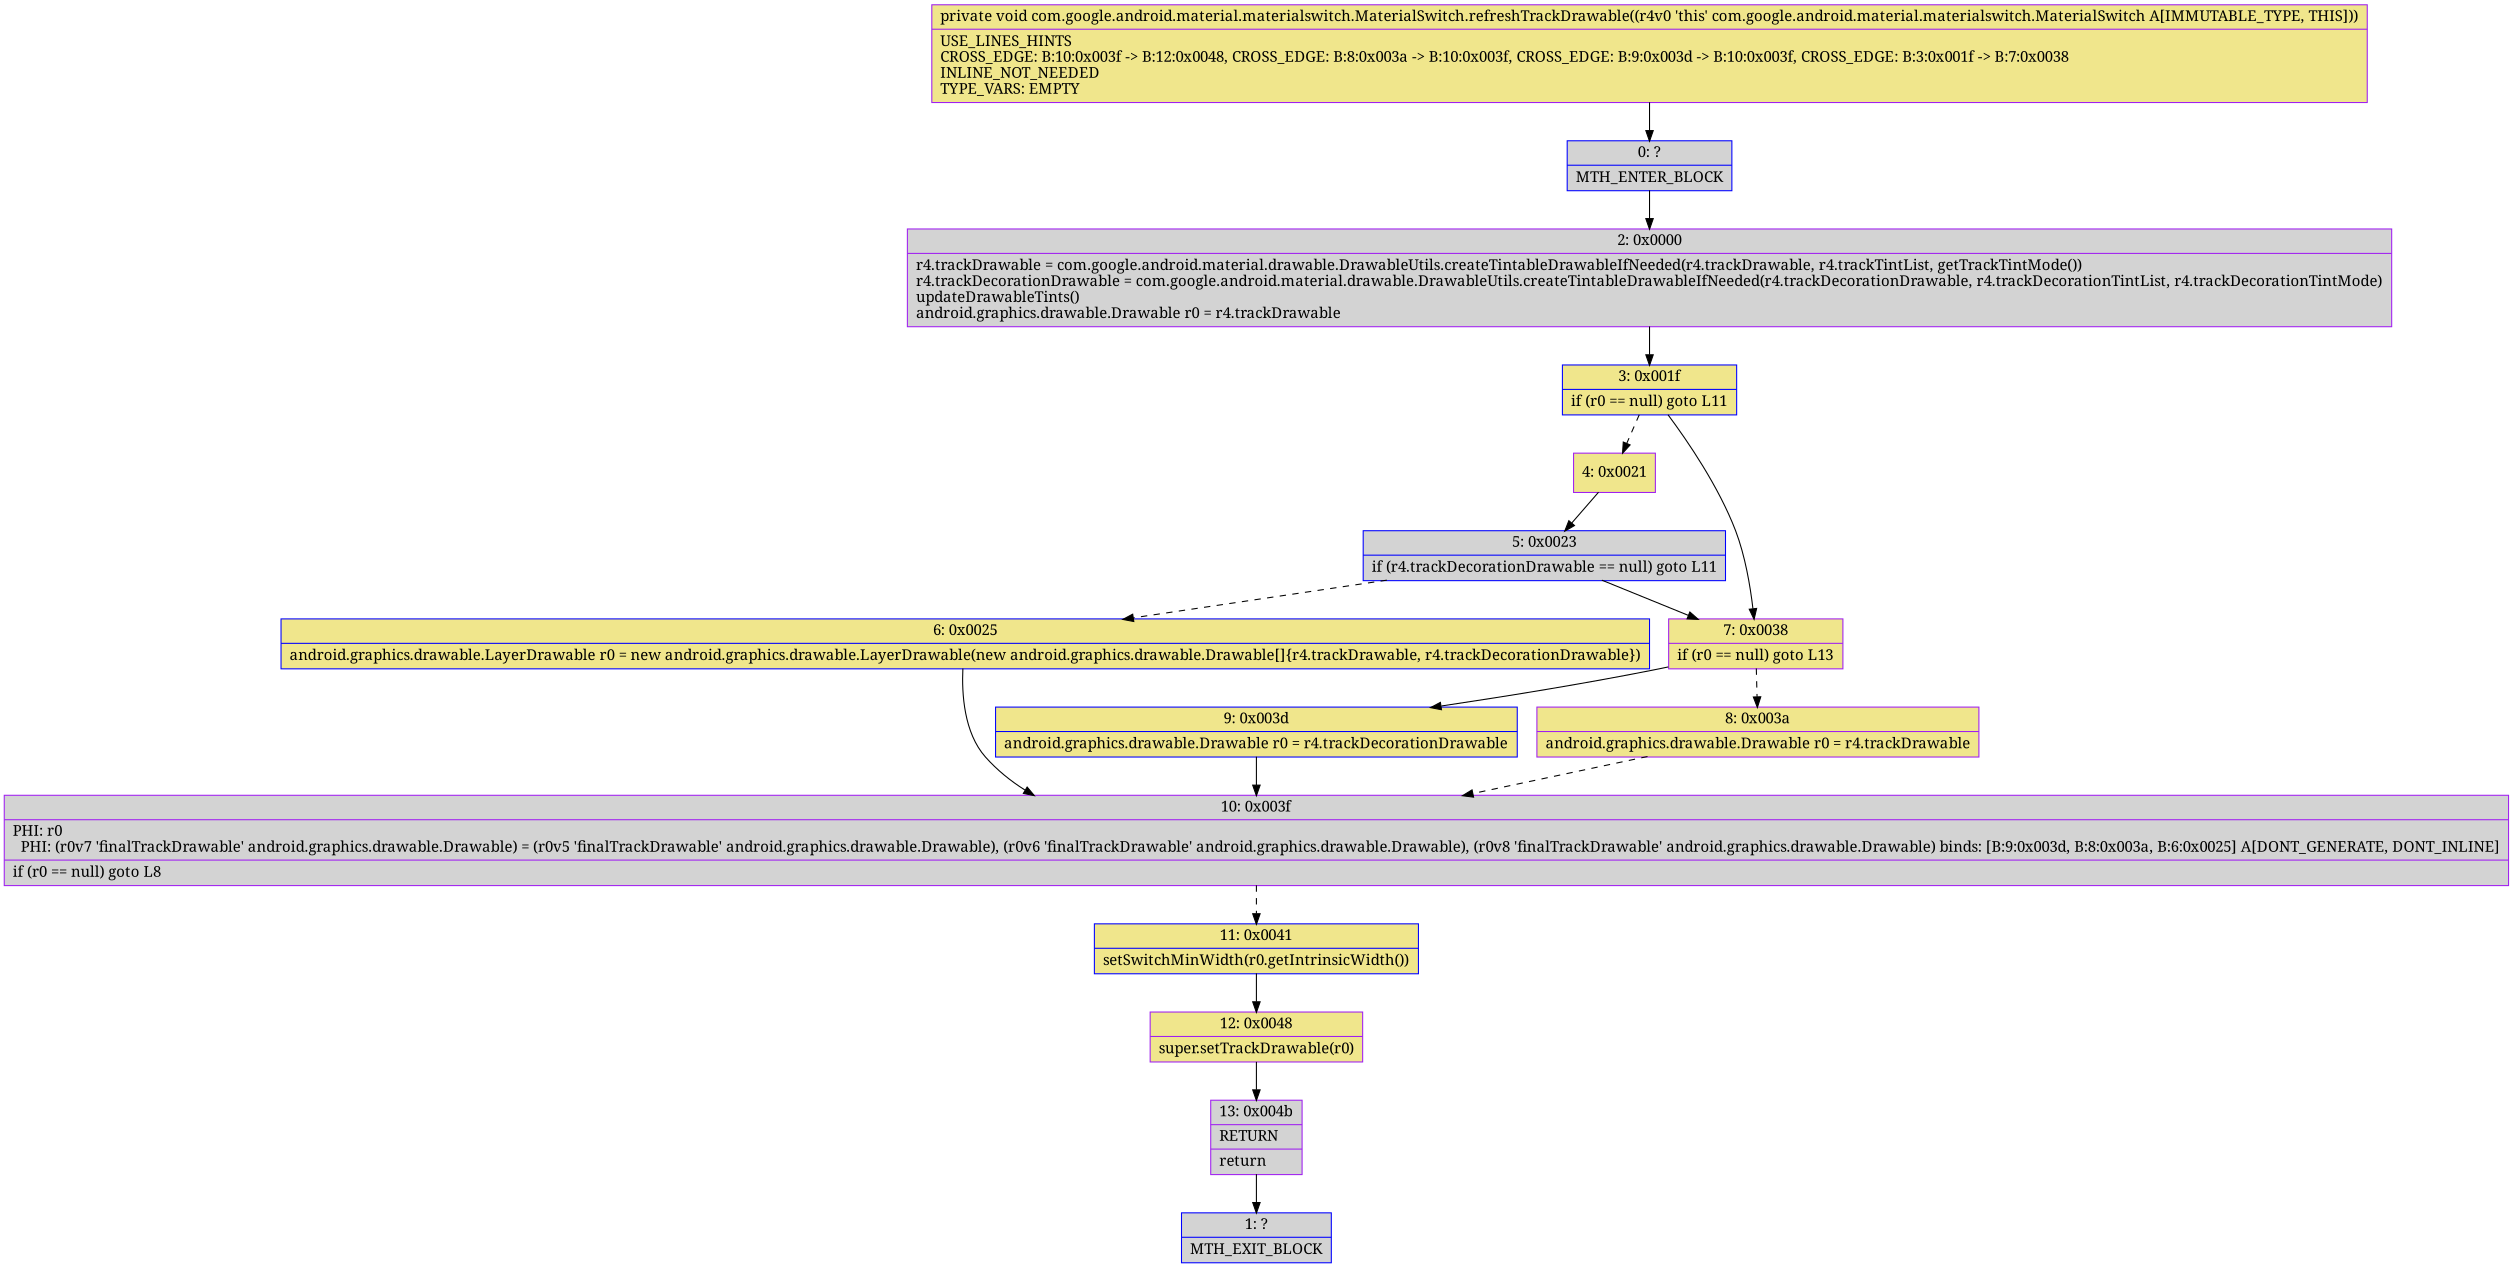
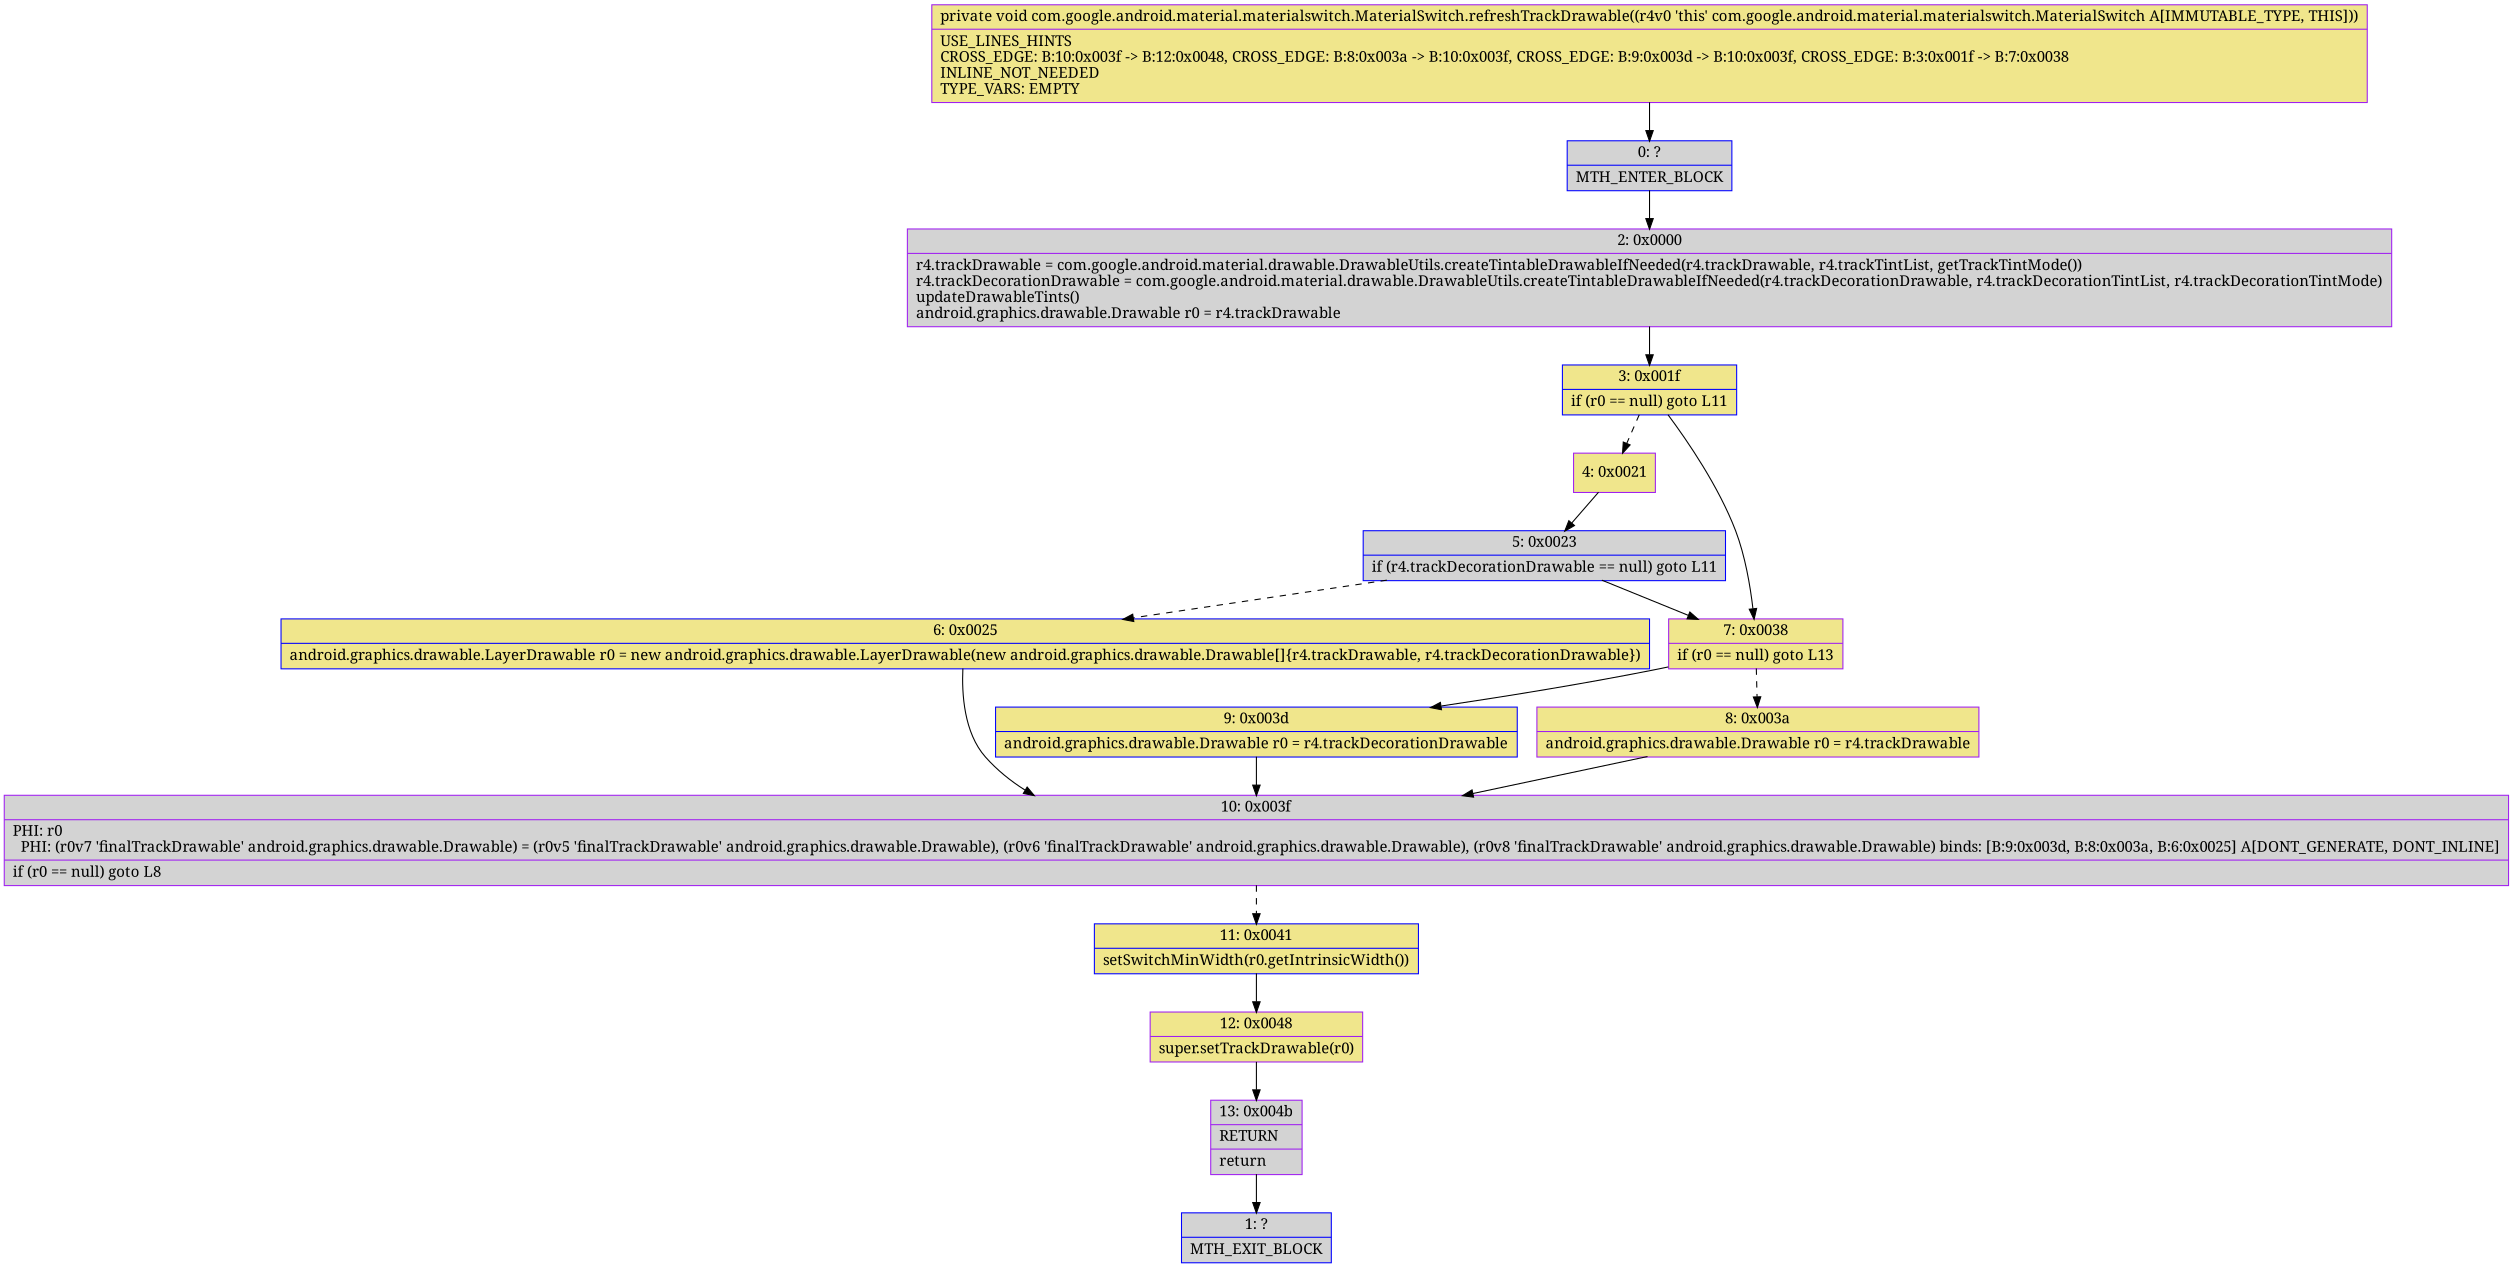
edge "8: 0x003a" -> "10: 0x003f": style dashed -> solid
